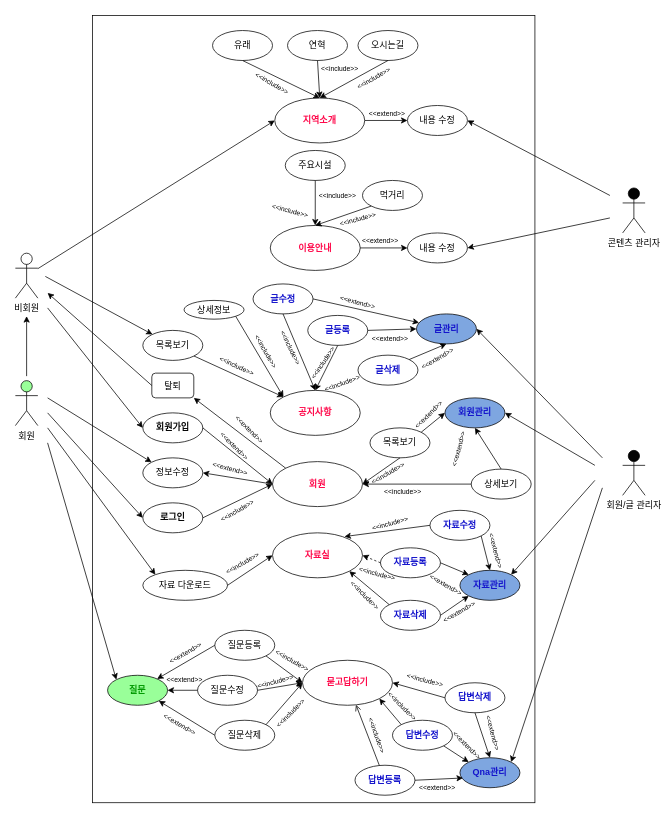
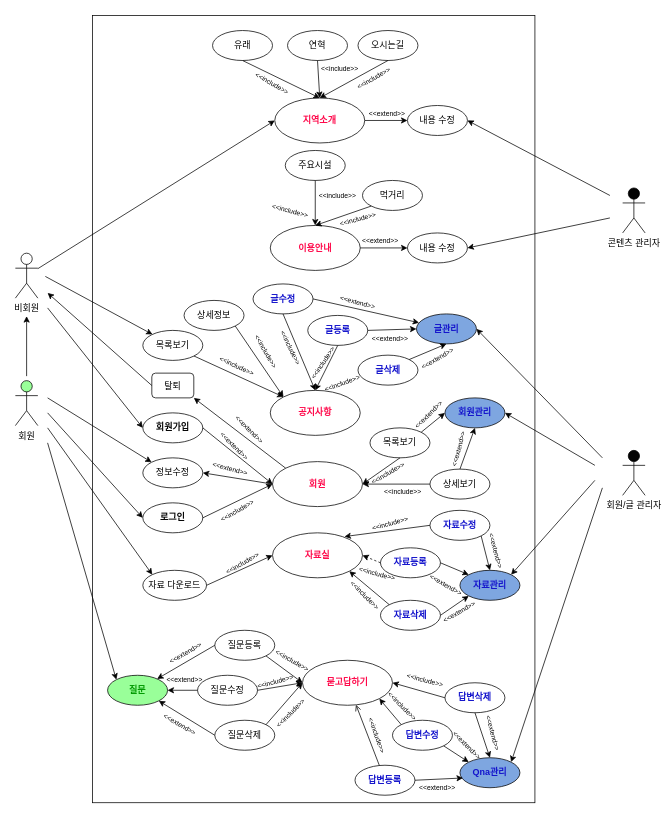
node "상세정보": size 60x19 -> 60x30
node "상세보기": moved (501, 484) -> (460, 484)
node "자료 다운로드": size 85x30 -> 64x30
